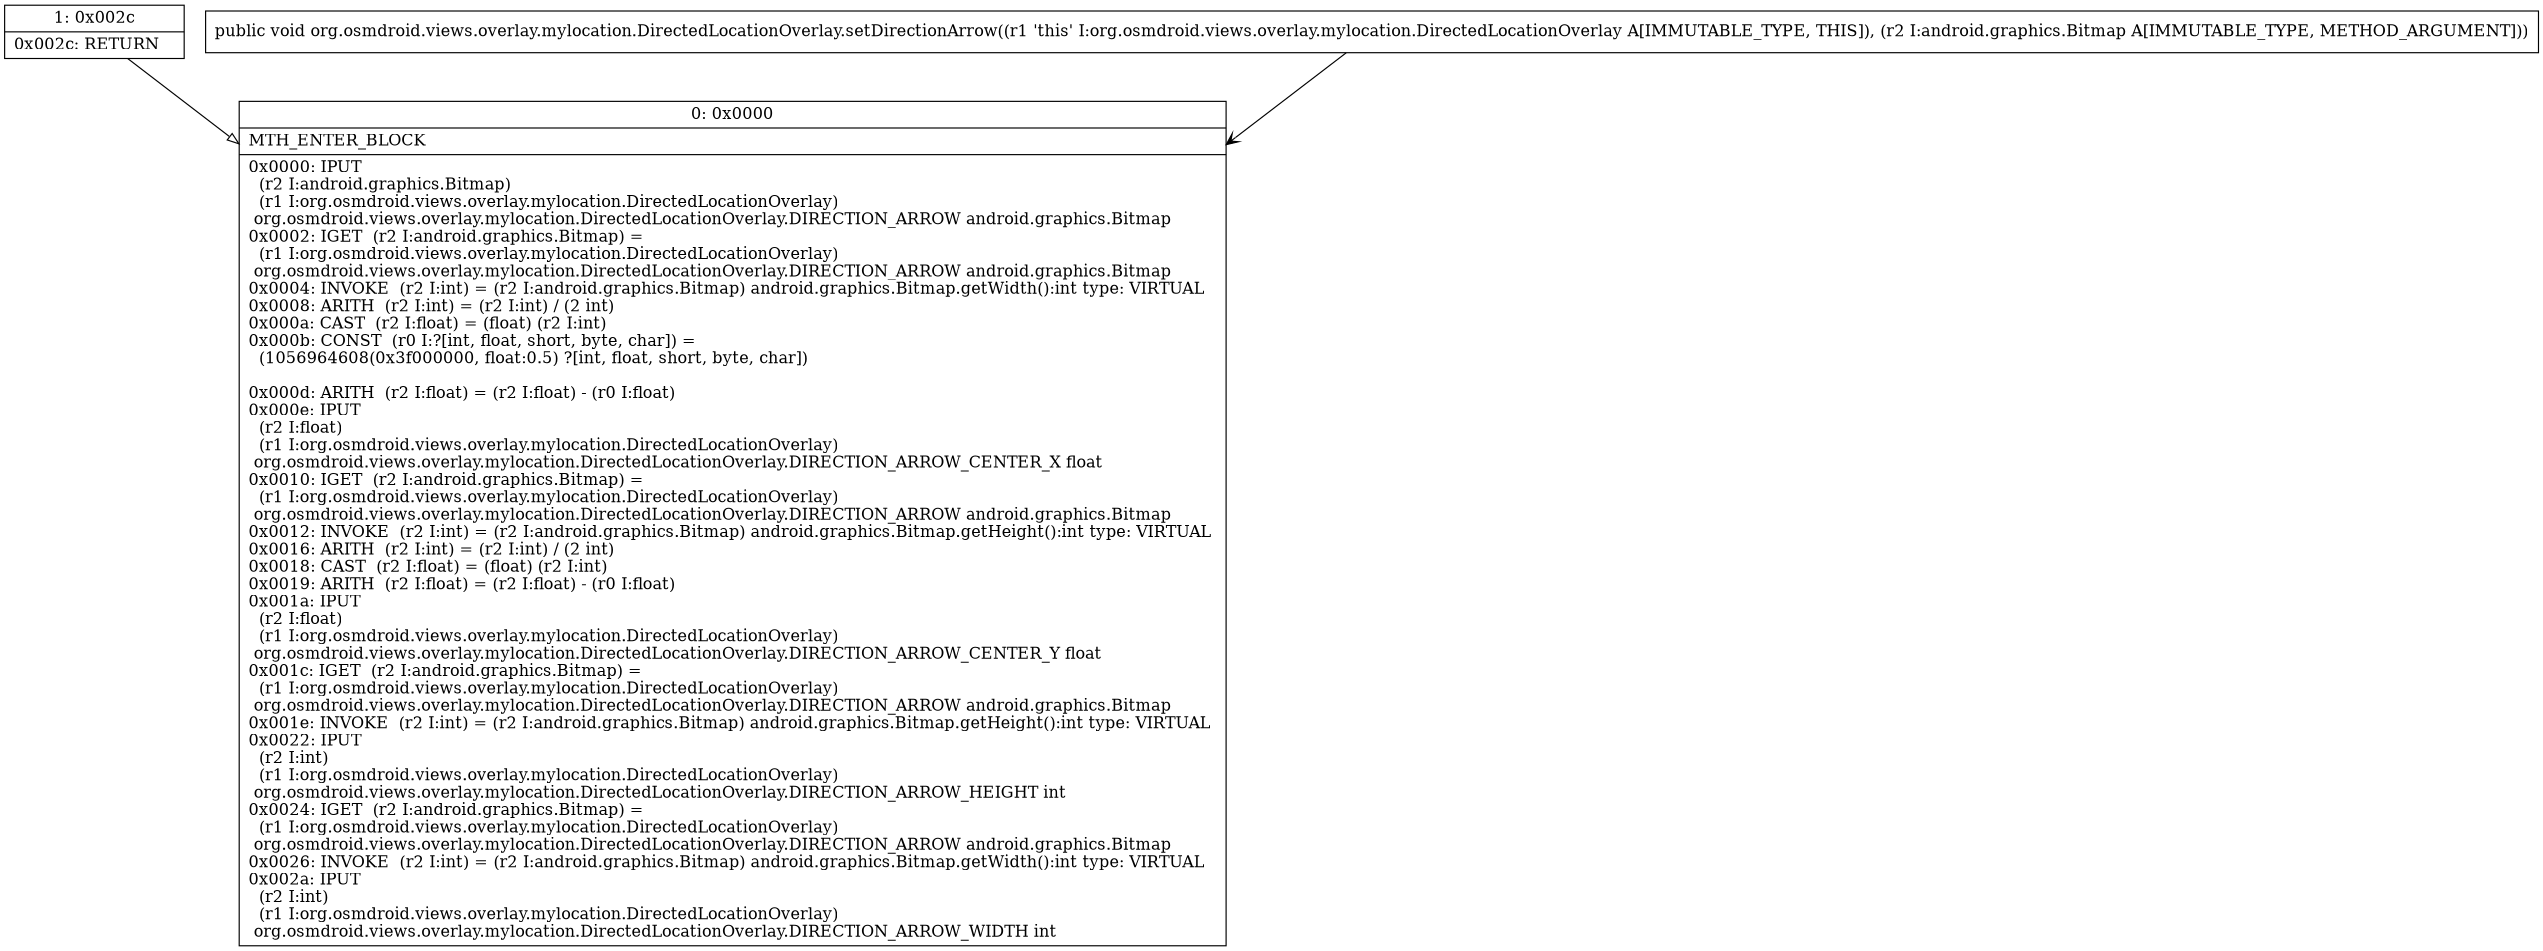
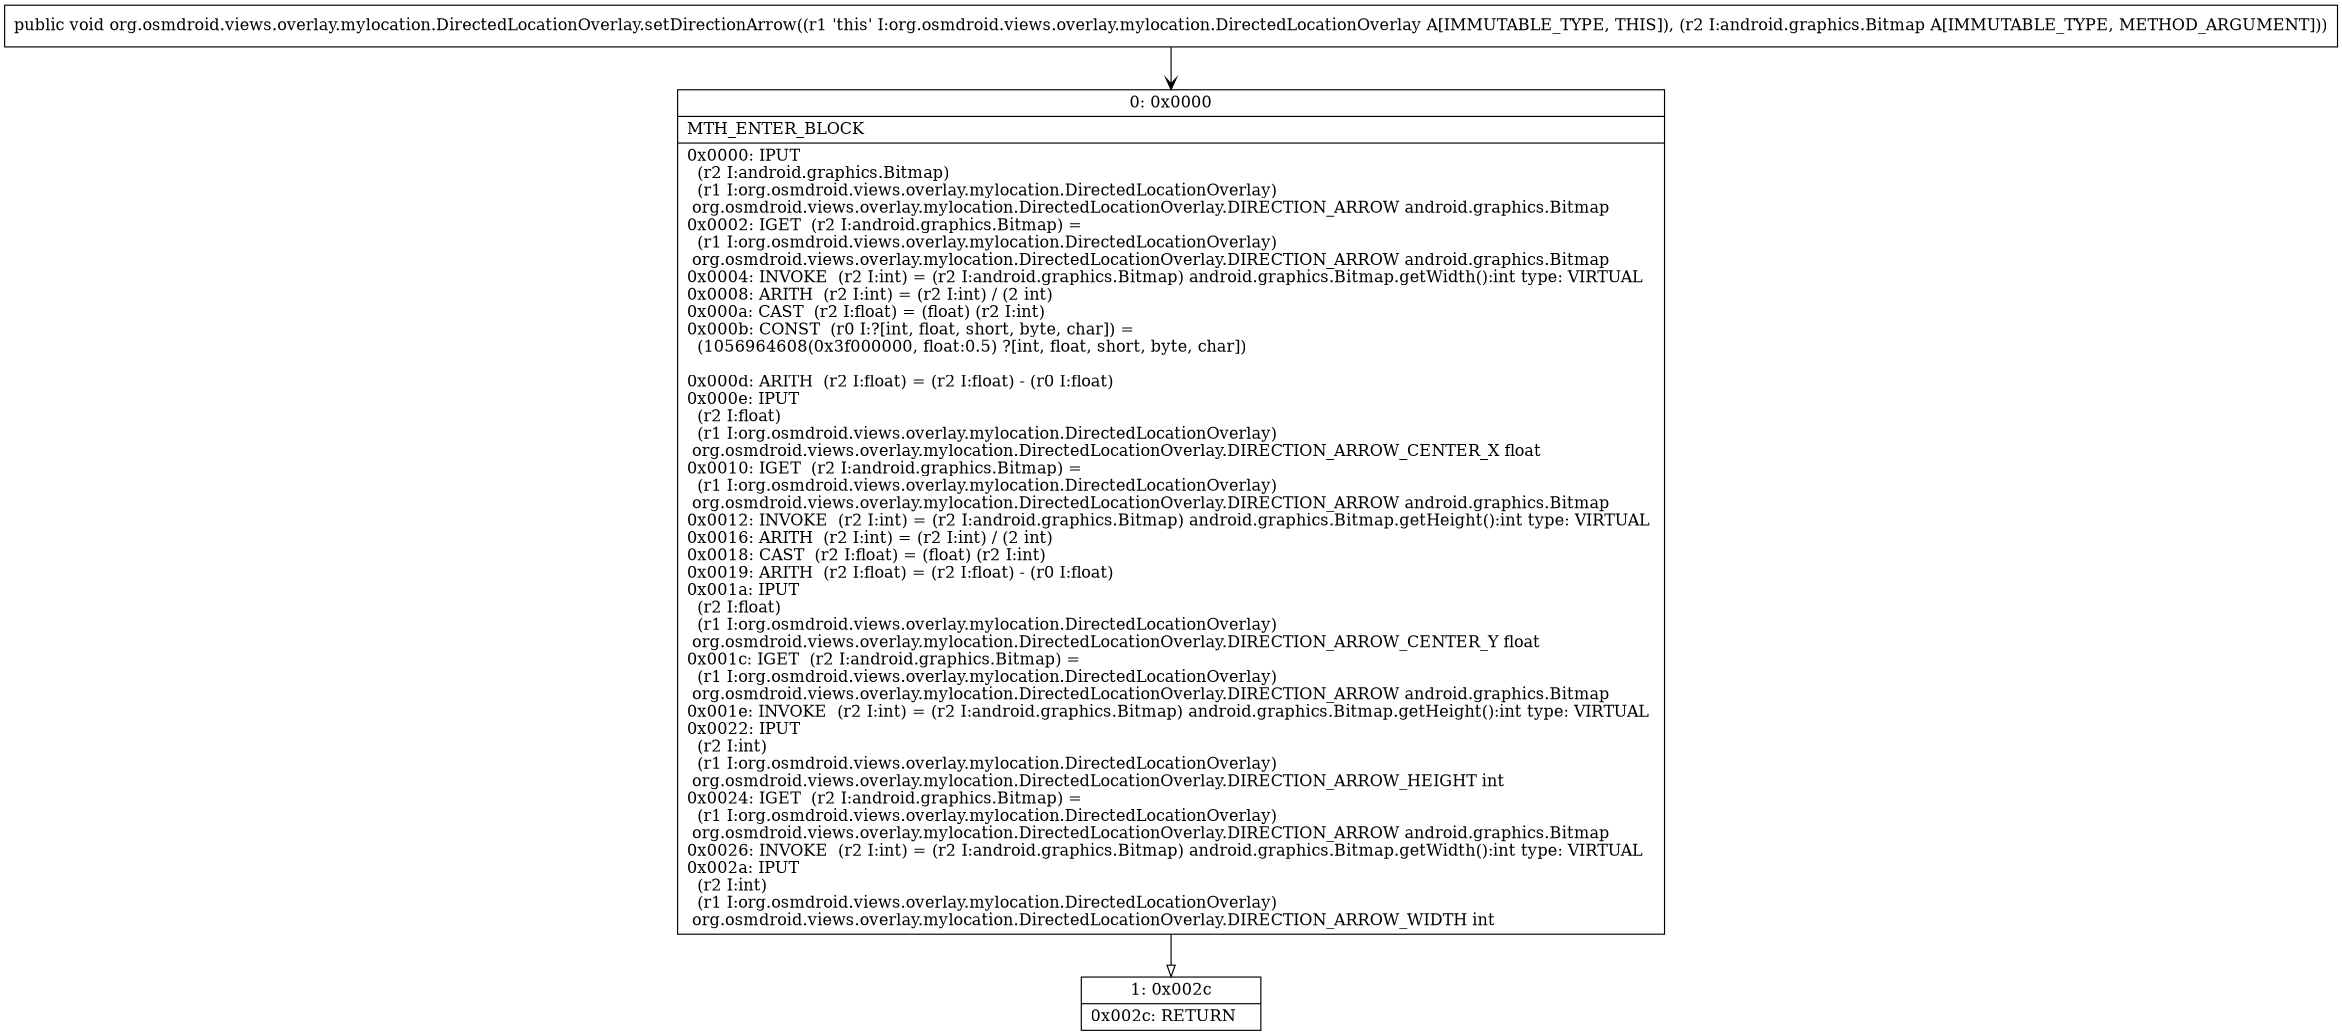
edge "1: 0x002c" -> "0: 0x0000": reversed
